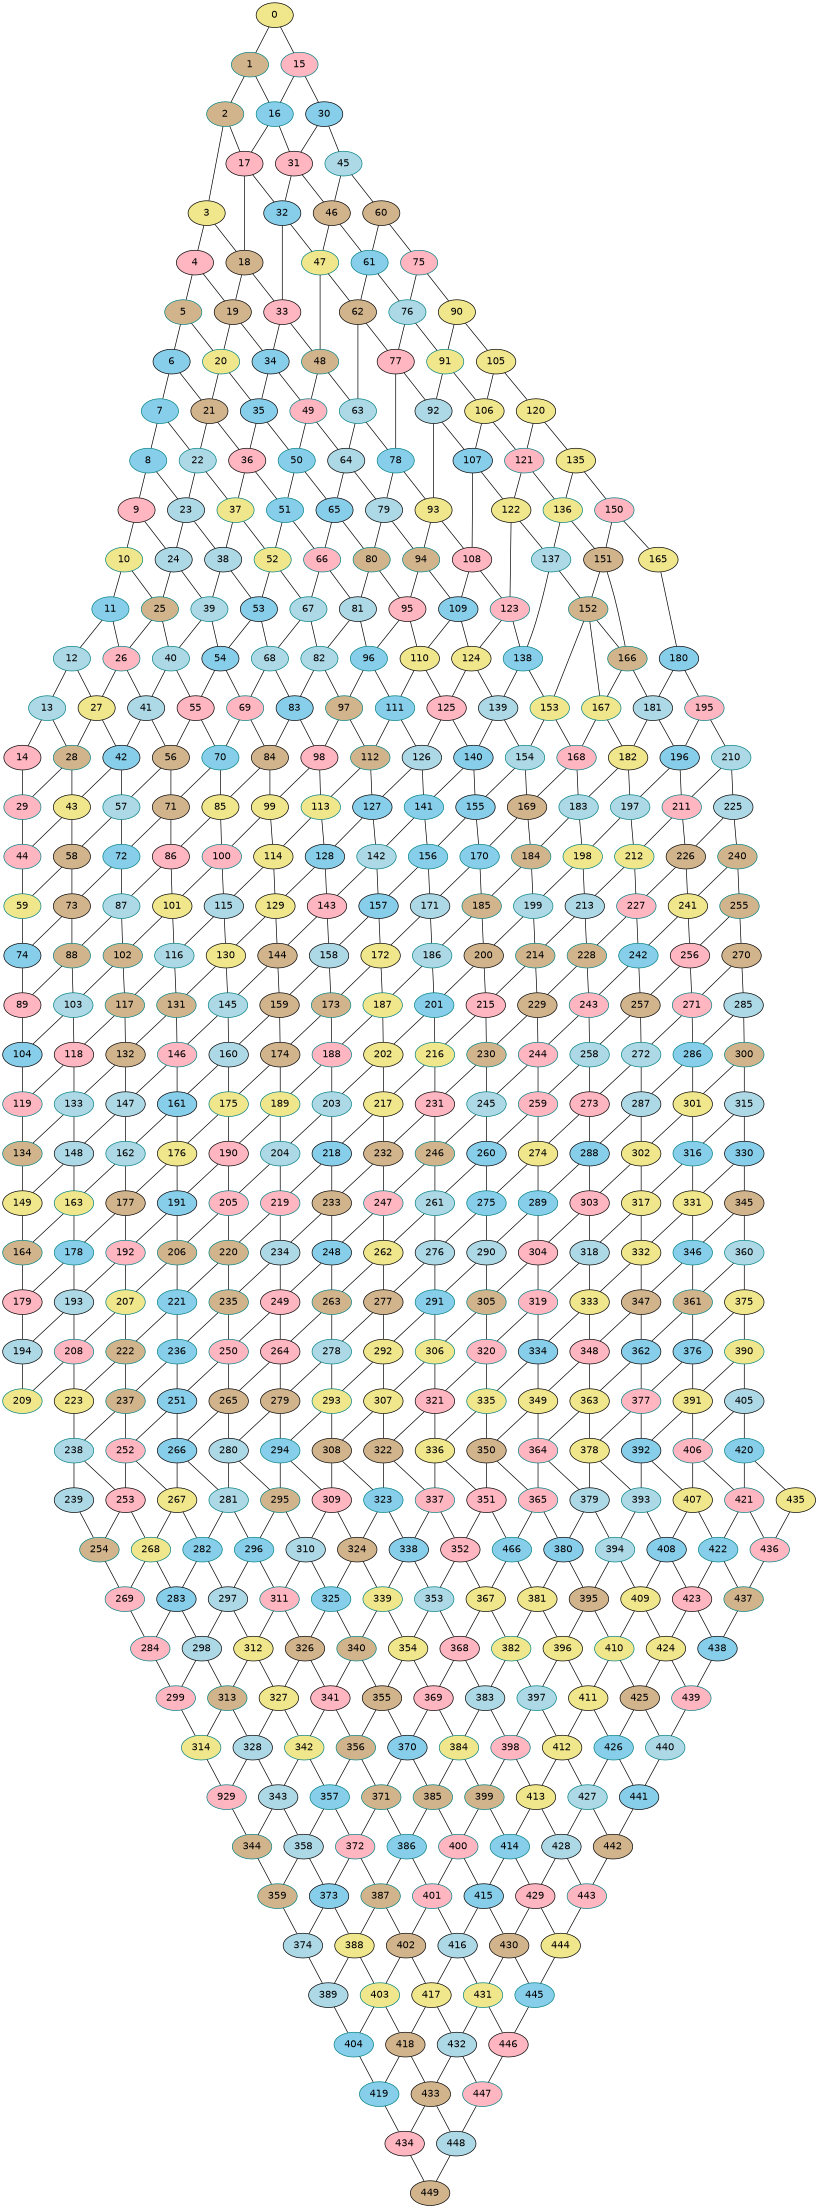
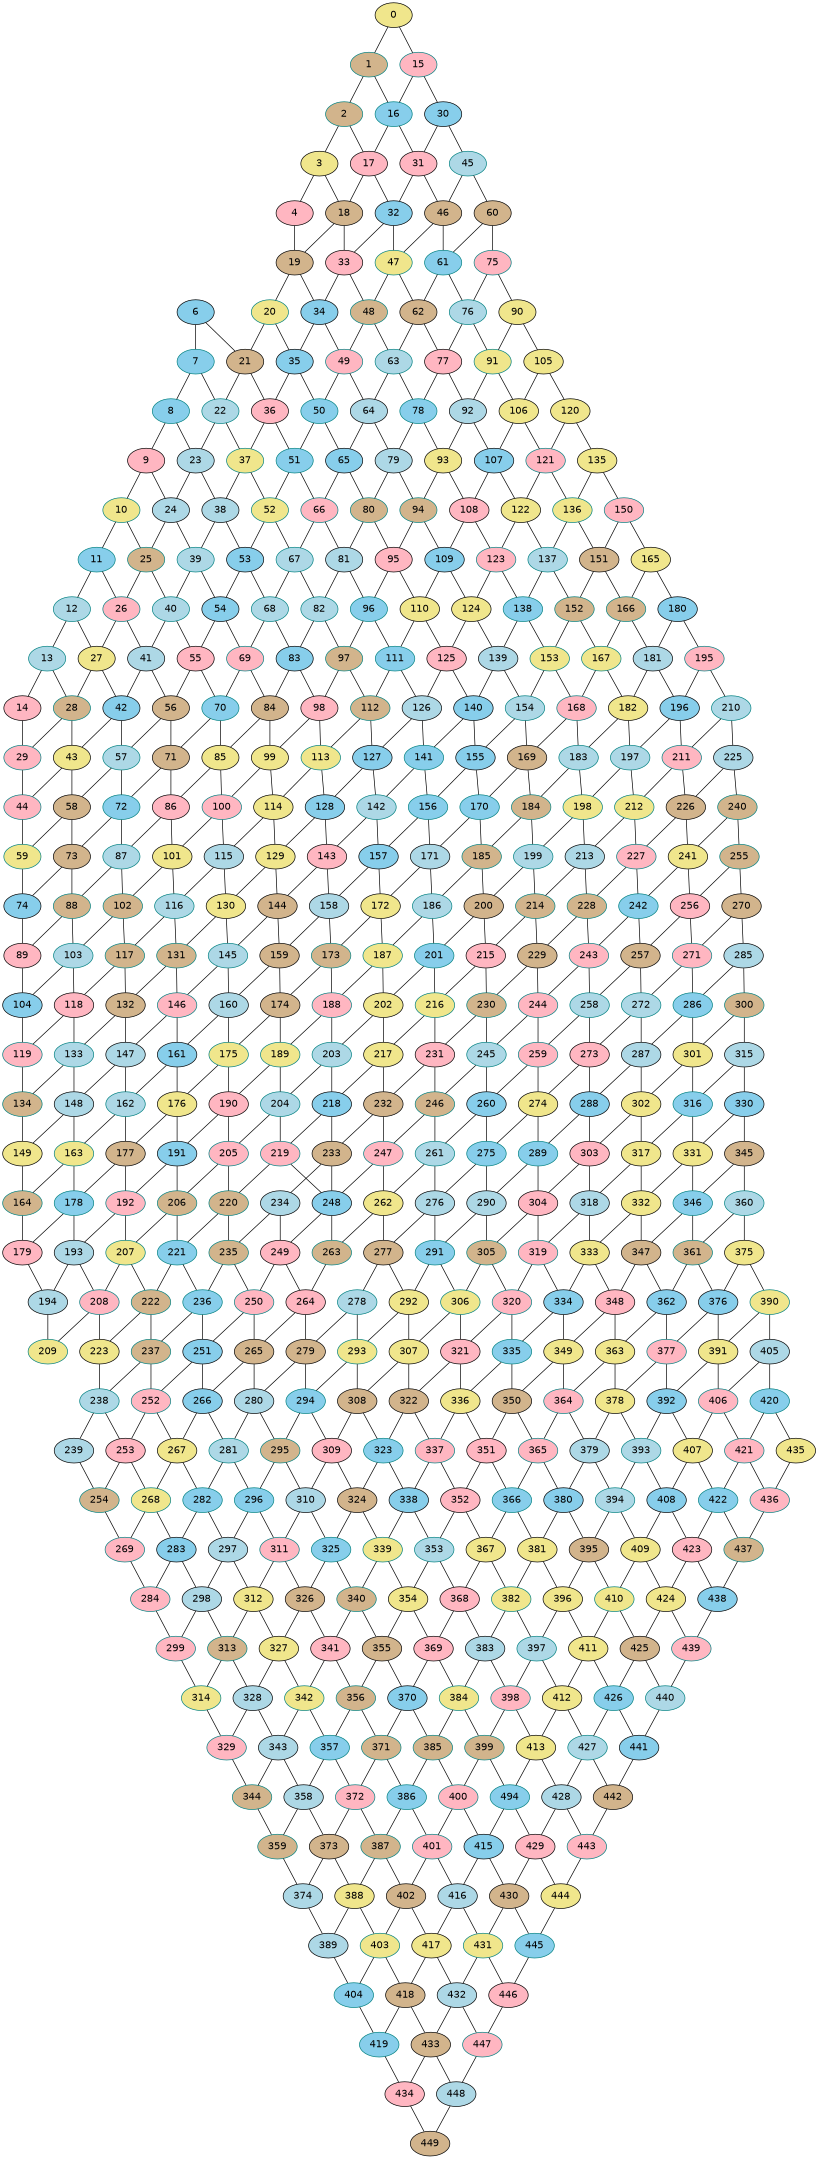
node "5": removed
edge "152" -- "166": now "165" -- "166"
edge "219" -- "234": now "219" -- "248"
edge "263" -- "278": removed
node "335": fillcolor khaki -> skyblue
node "466": label "466" -> "366"
node "929": label "929" -> "329"
node "414": label "414" -> "494"
node "373": fillcolor skyblue -> tan
